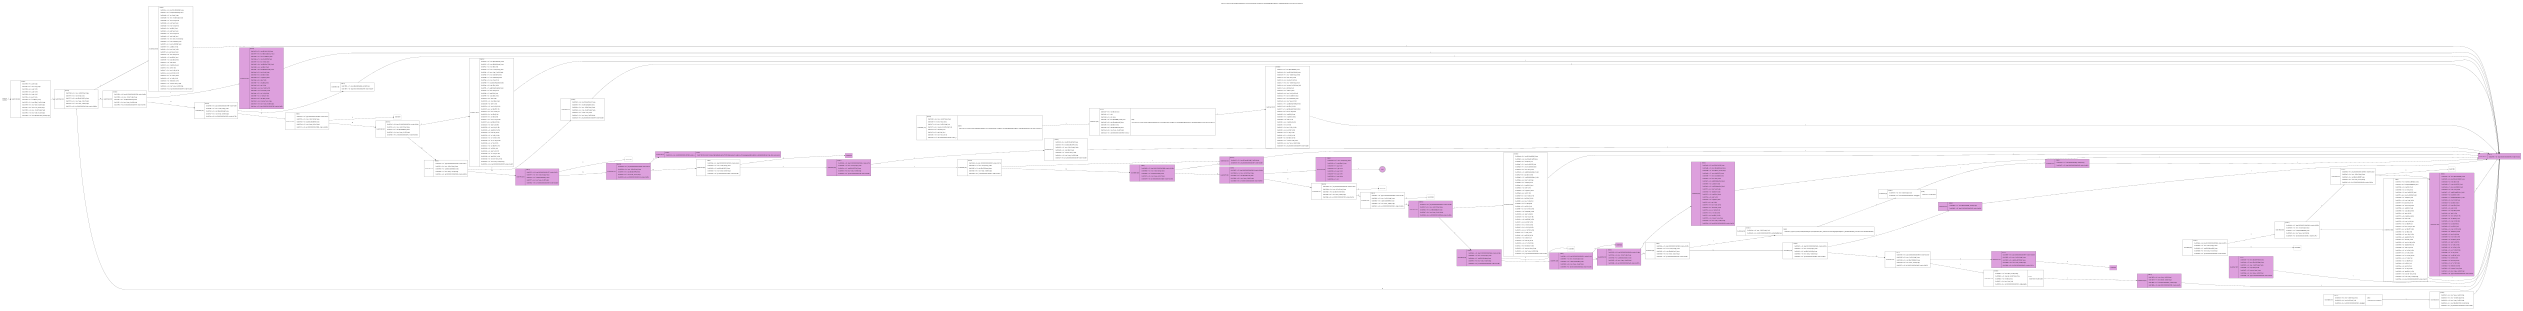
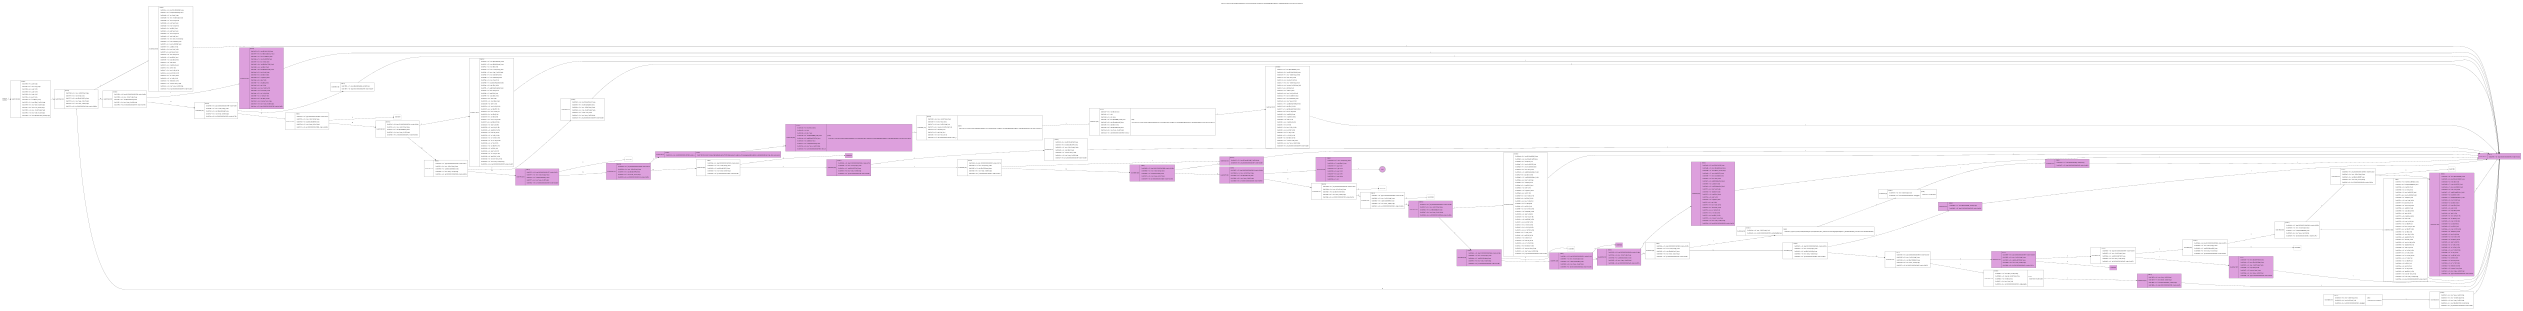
node "0x401c40 [40]": added
node "0x401992 [25]": added
